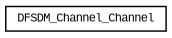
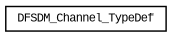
node "DFSDM_Channel_Channel": label "DFSDM_Channel_Channel" -> "DFSDM_Channel_TypeDef"
